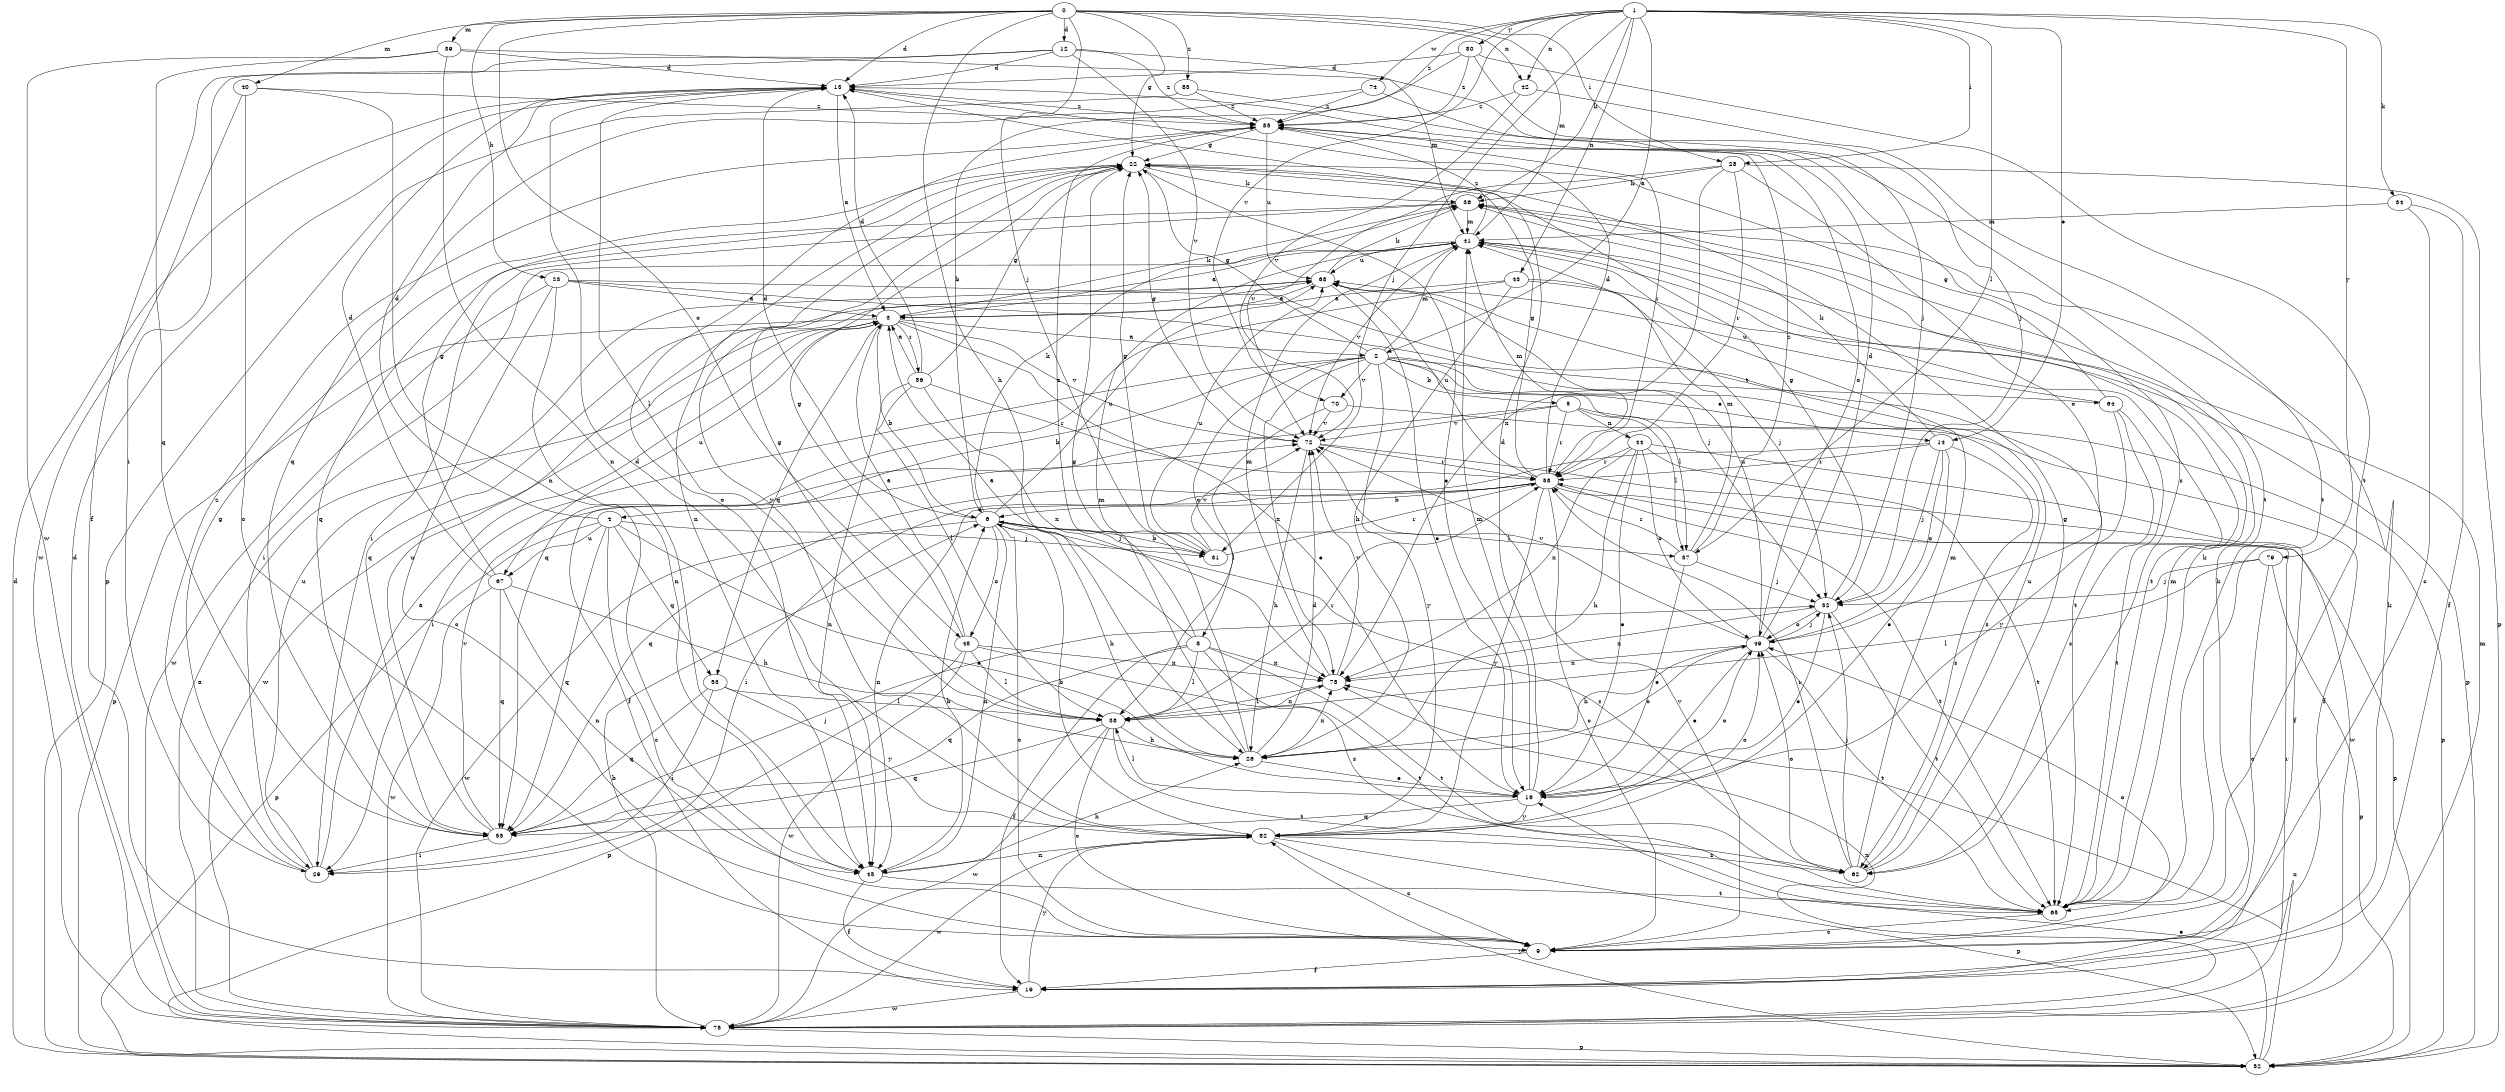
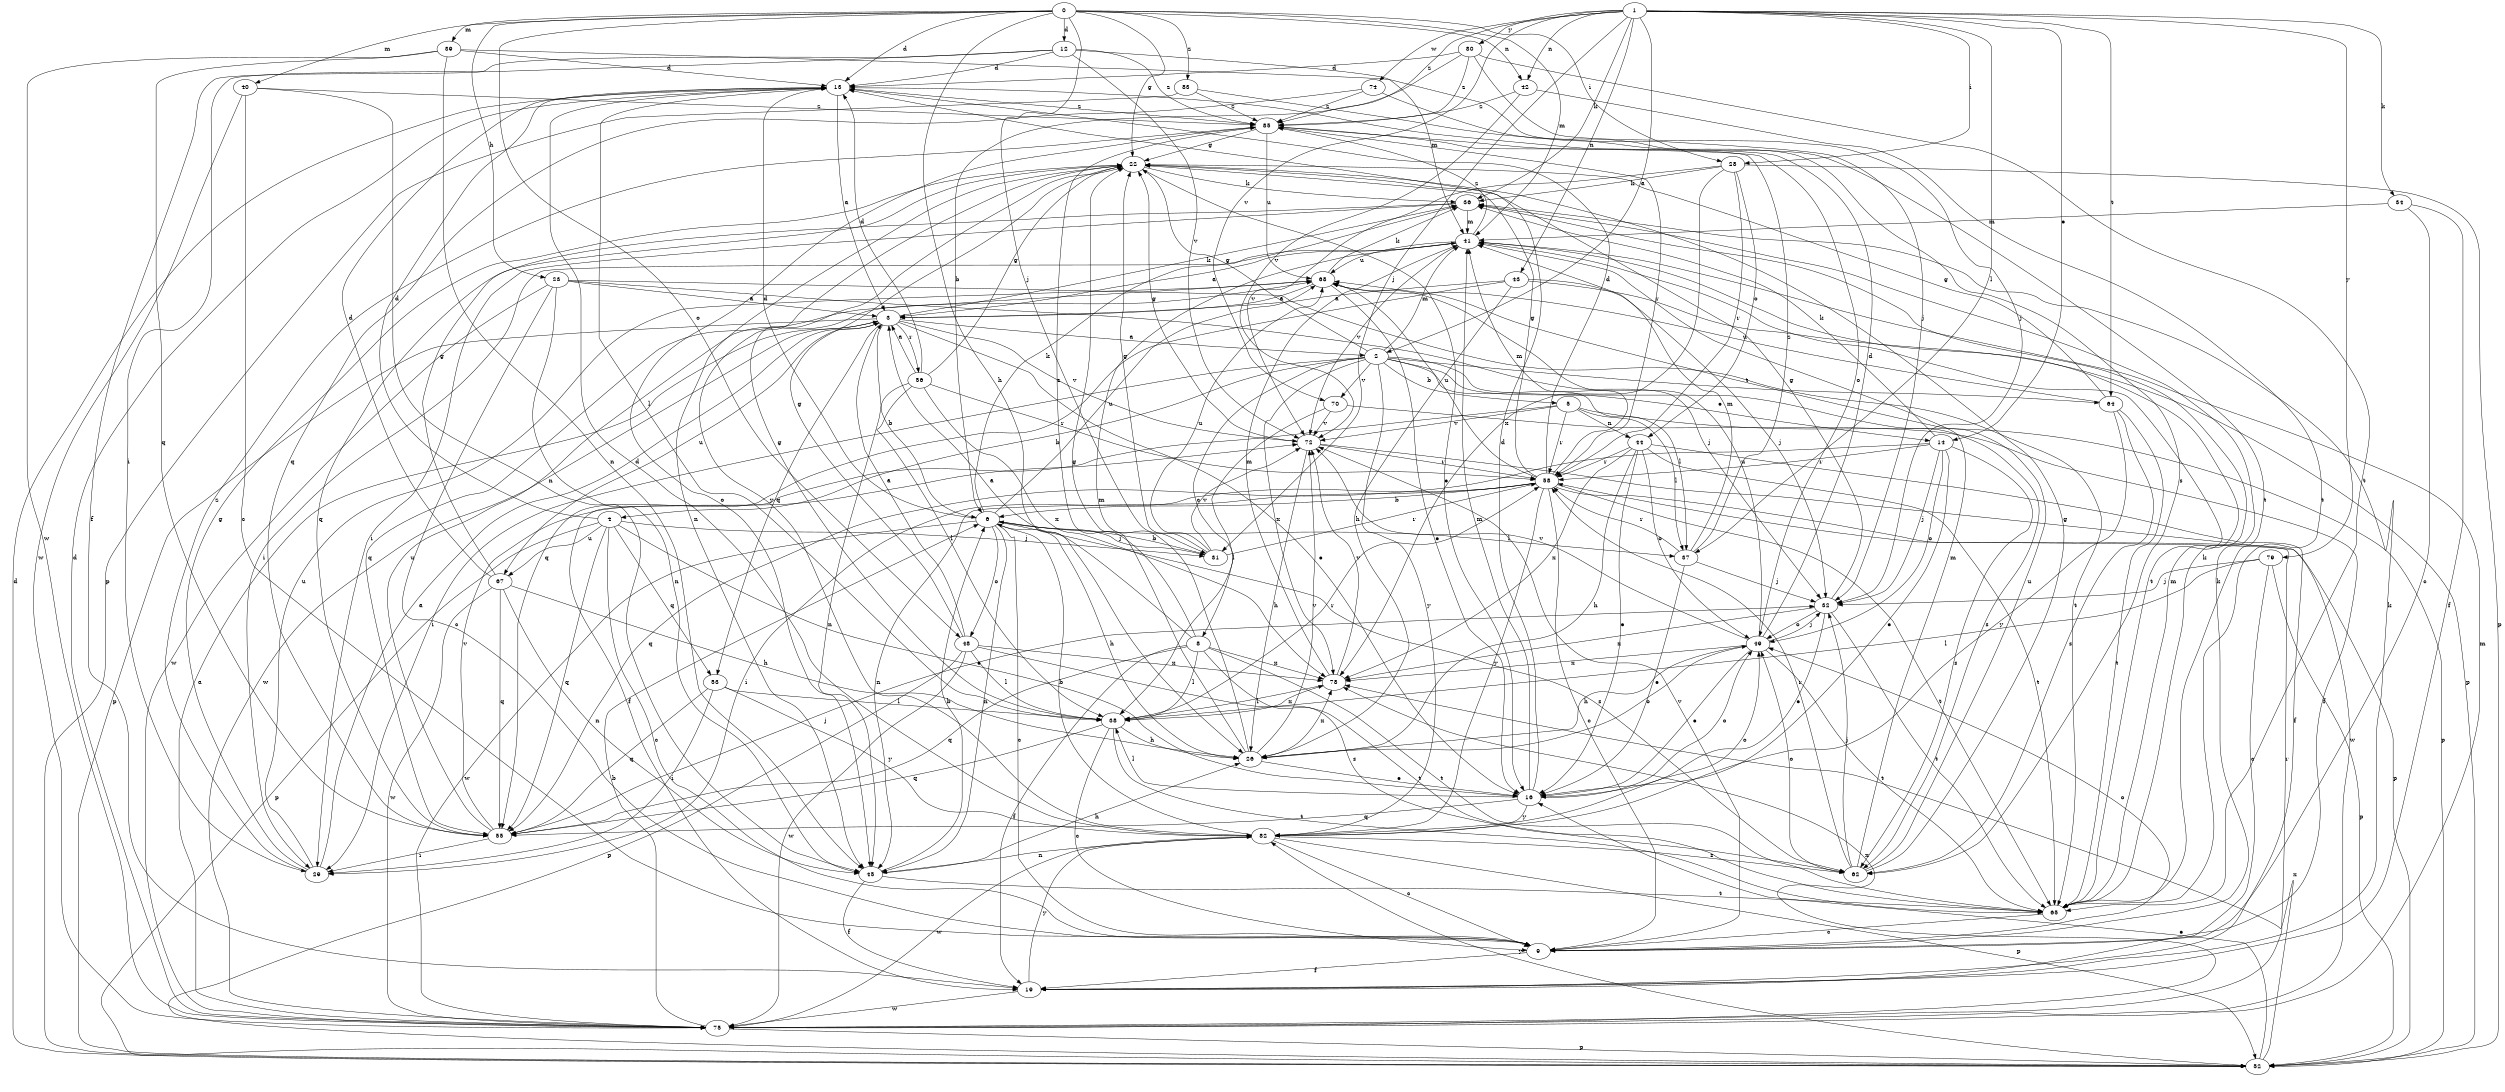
edge "1" -> "64": added, label "t"
edge "28" -> "49": now "28" -> "44"
edge "26" -> "72": label "d" -> "v"
edge "38" -> "75": removed, label "w"
